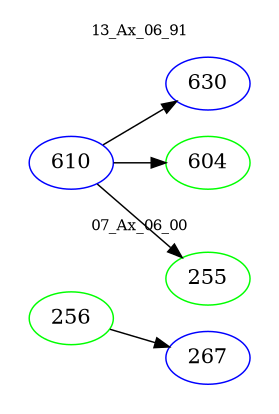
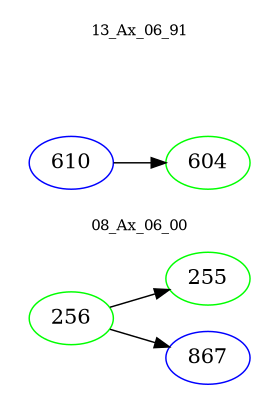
node "630": removed
edge "610" -> "255": now "256" -> "255"
cluster "07_Ax_06_00": label "07_Ax_06_00" -> "08_Ax_06_00"
node "267": label "267" -> "867"
